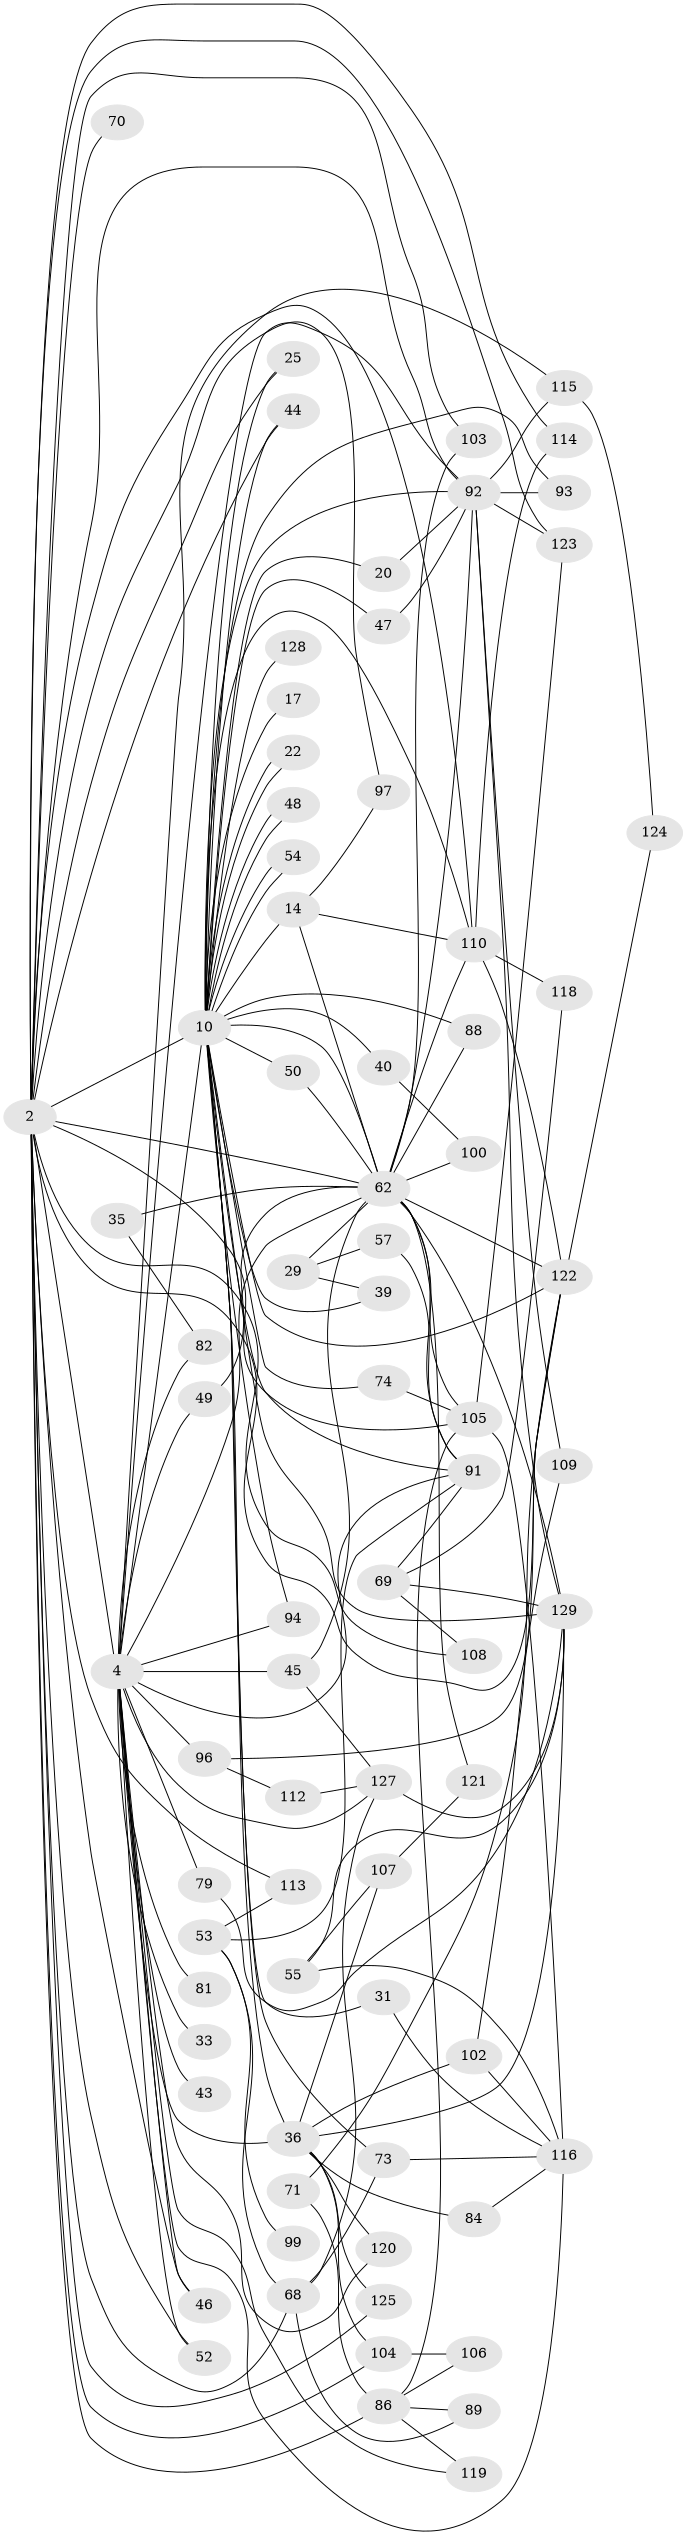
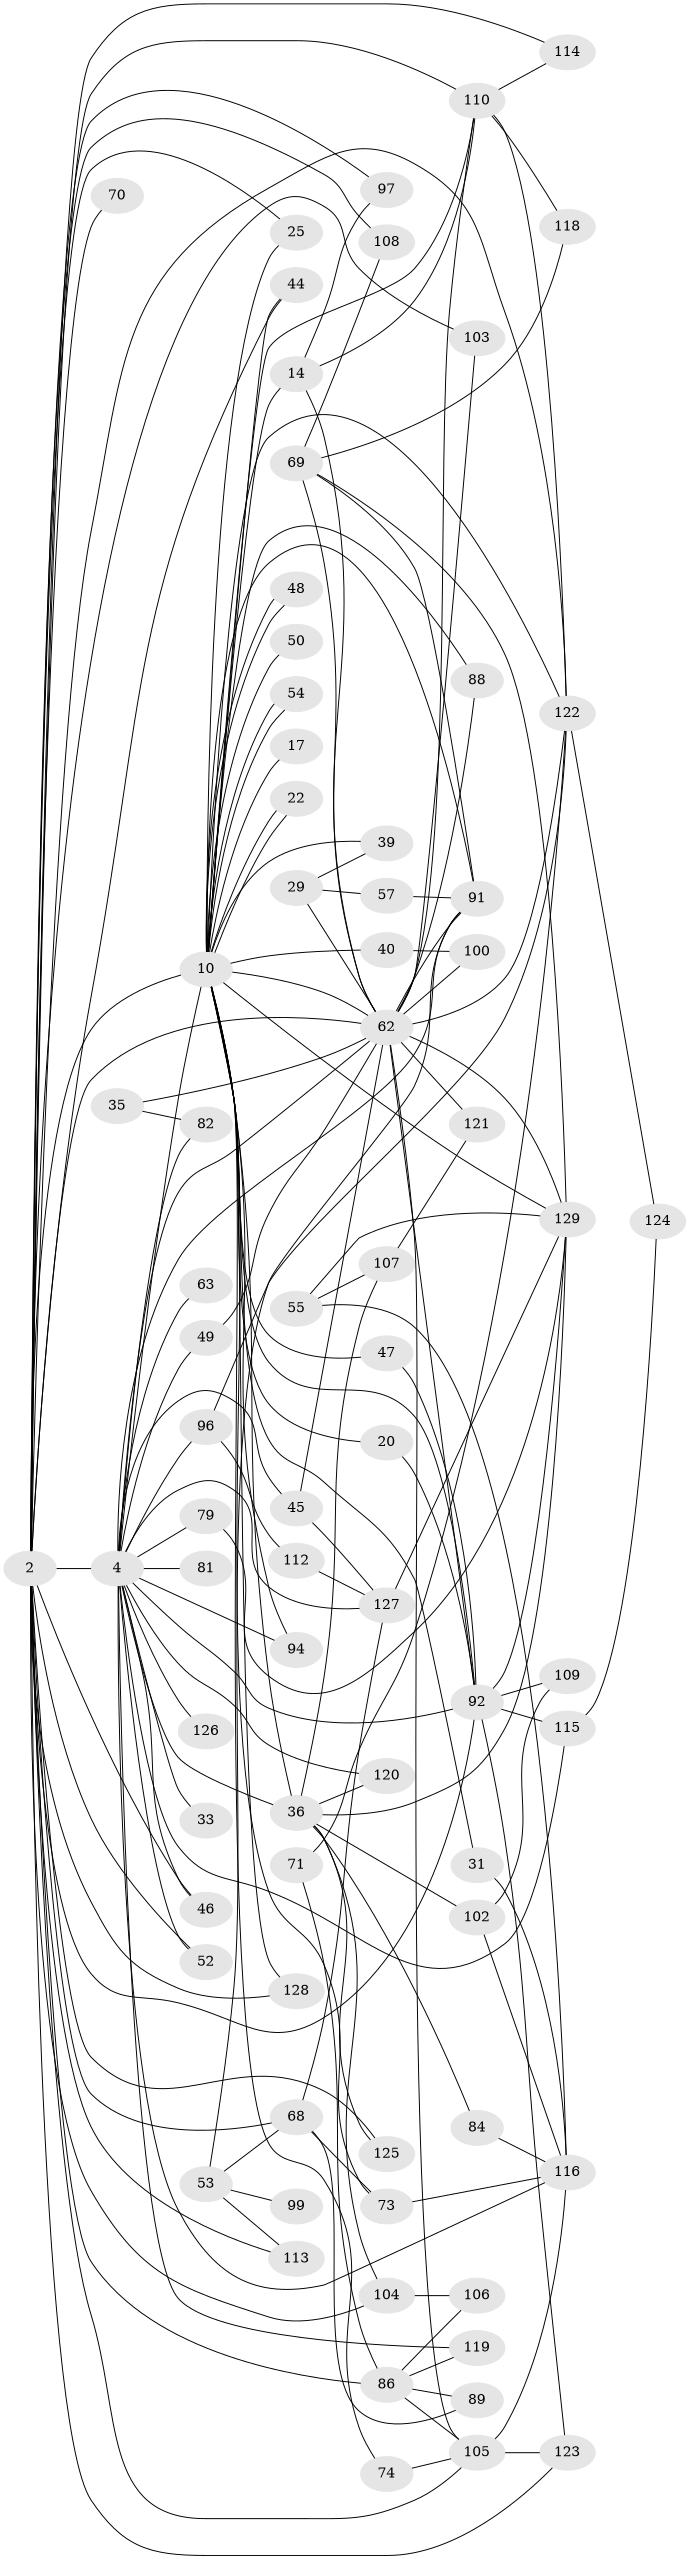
node "93": removed
edge "50" -- "62": now "69" -- "62"
node "126": added
edge "2" -- "128": added
node "43": label "43" -> "63"
